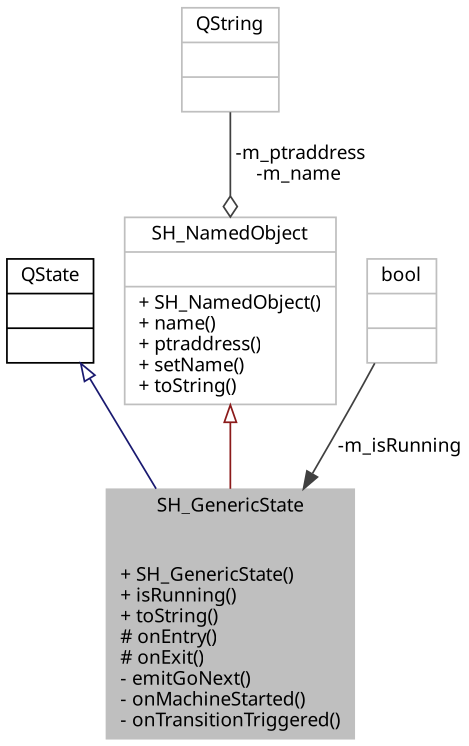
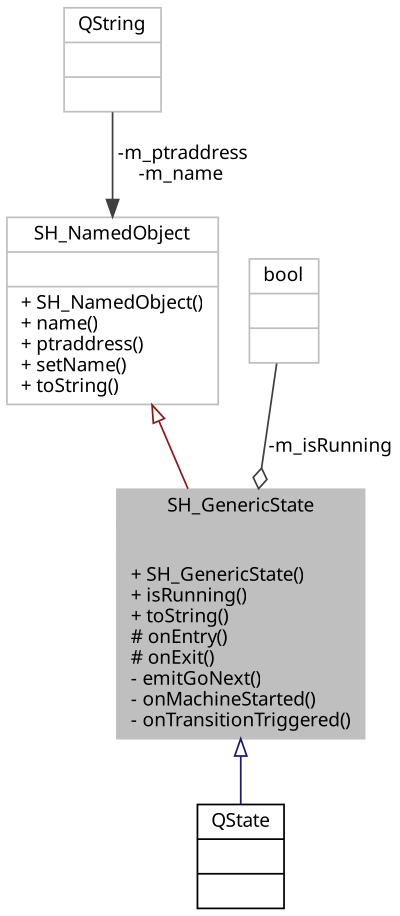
edge "QString" -> "SH_NamedObject": arrowhead odiamond -> normal
edge "bool" -> "SH_GenericState": arrowhead normal -> odiamond
edge "SH_GenericState" -> "QState": reversed
